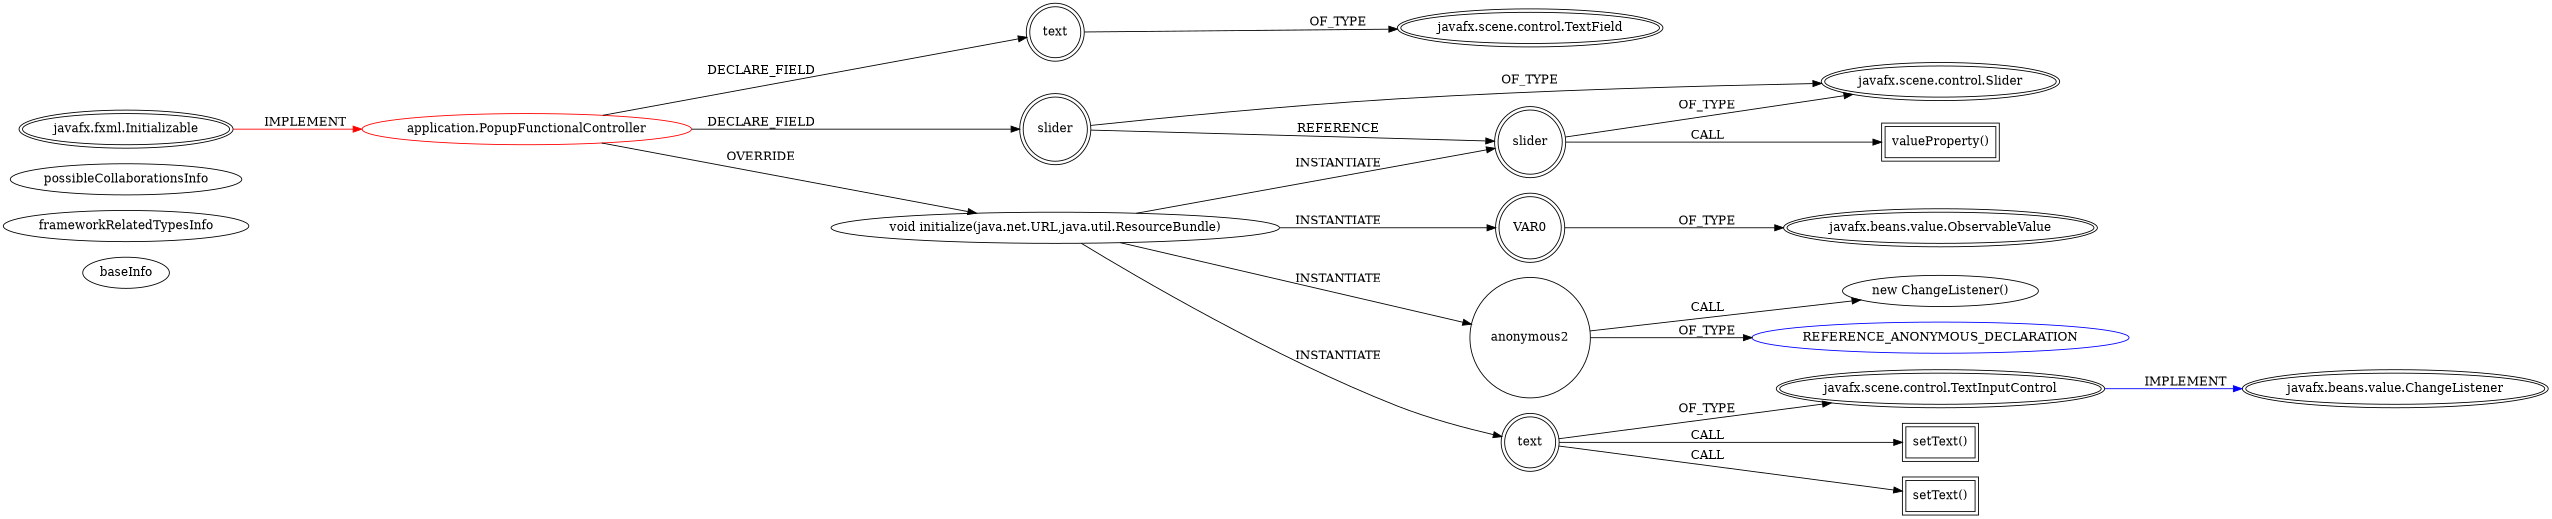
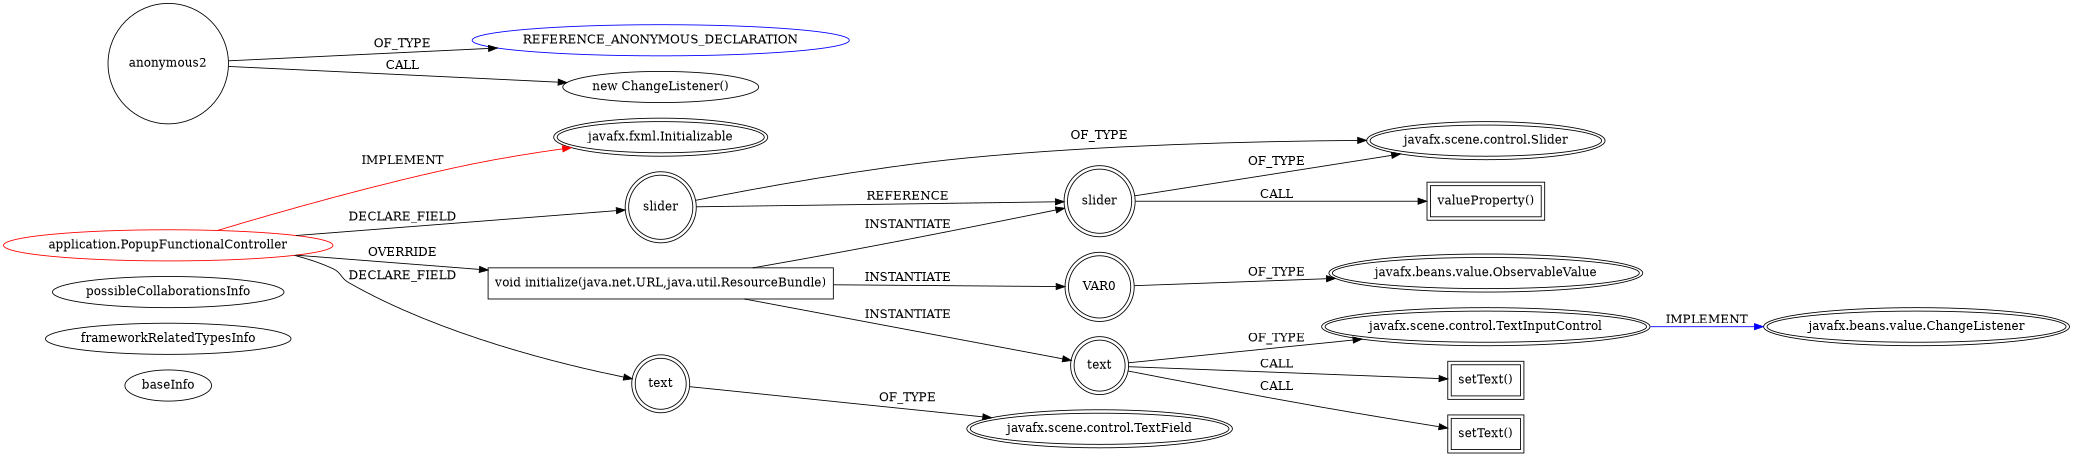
edge "javafx.fxml.Initializable" -> "application.PopupFunctionalController": reversed
node "void initialize(java.net.URL,java.util.ResourceBundle)": shape ellipse -> box
edge "void initialize(java.net.URL,java.util.ResourceBundle)" -> "anonymous2": removed, label "INSTANTIATE"
